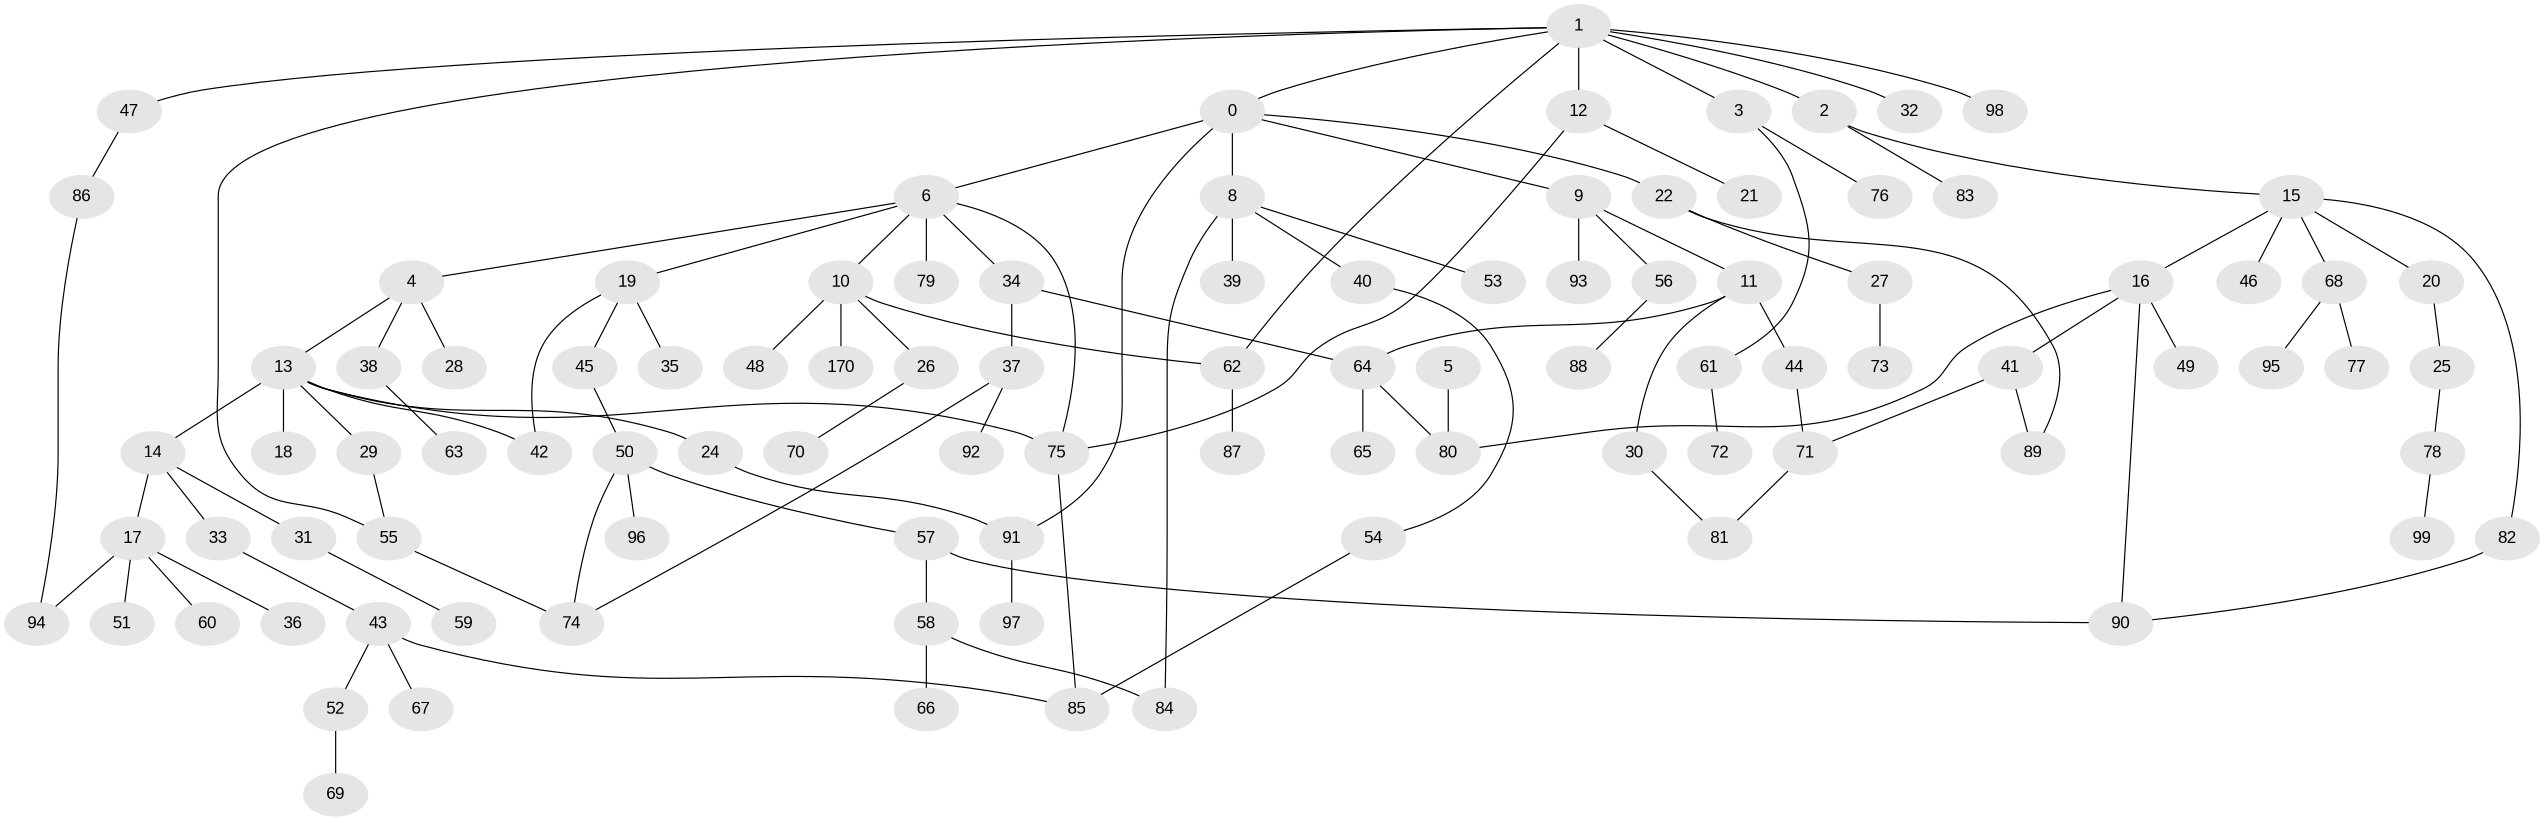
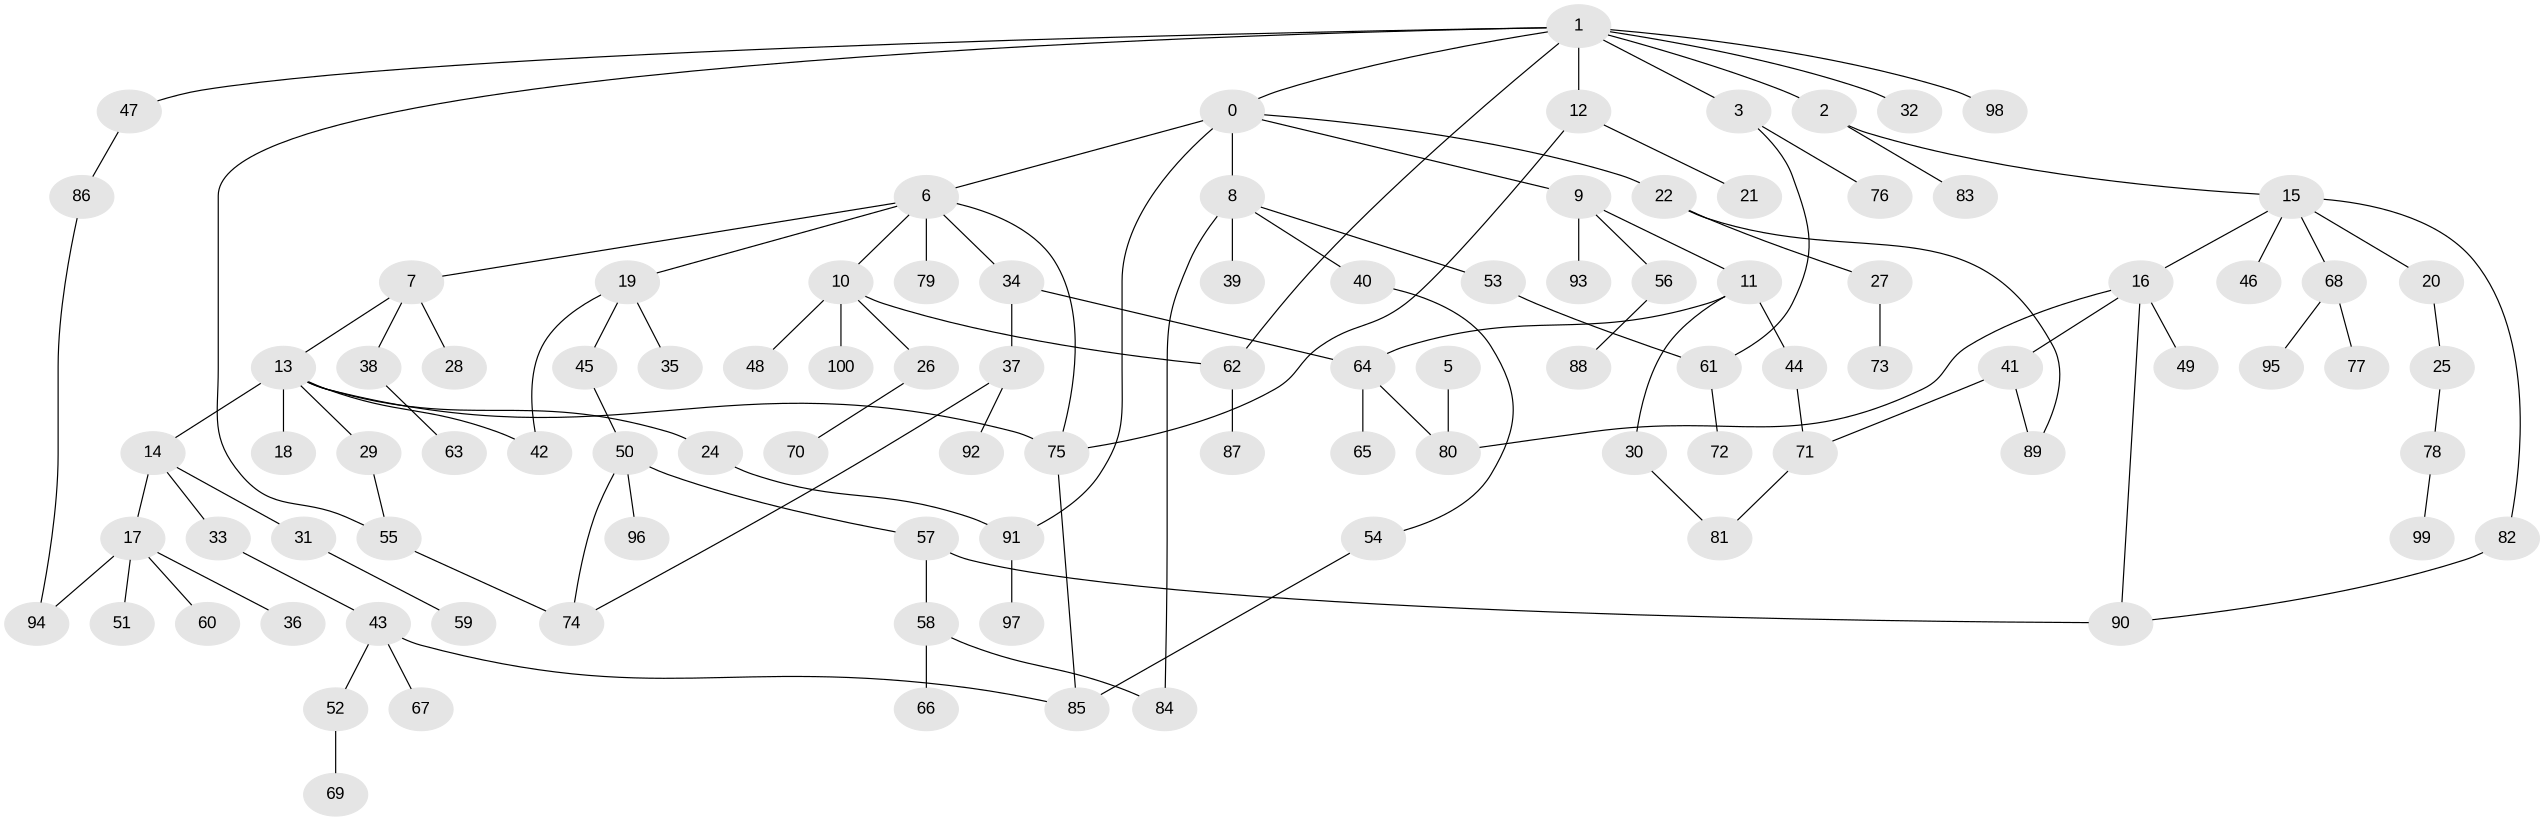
node "4": label "4" -> "7"
edge "53" -- "61": added
node "170": label "170" -> "100"
